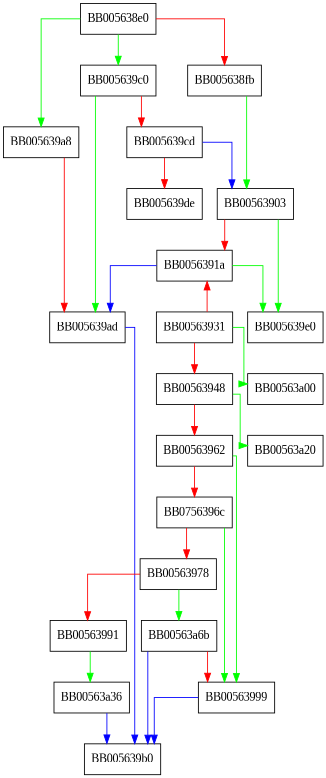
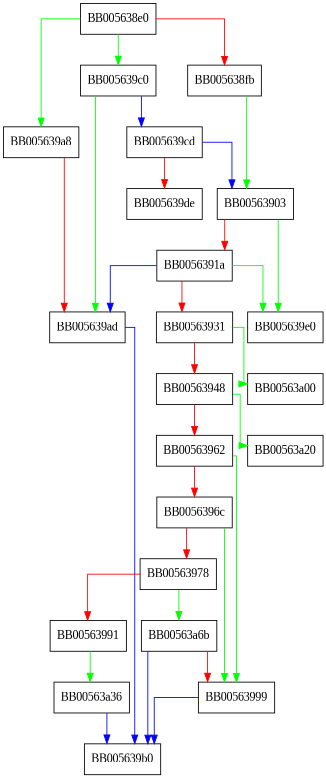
edge "BB005639c0" -> "BB005639cd": color red -> blue
edge "BB00563931" -> "BB0056391a": reversed
node "BB0756396c": label "BB0756396c" -> "BB0056396c"
